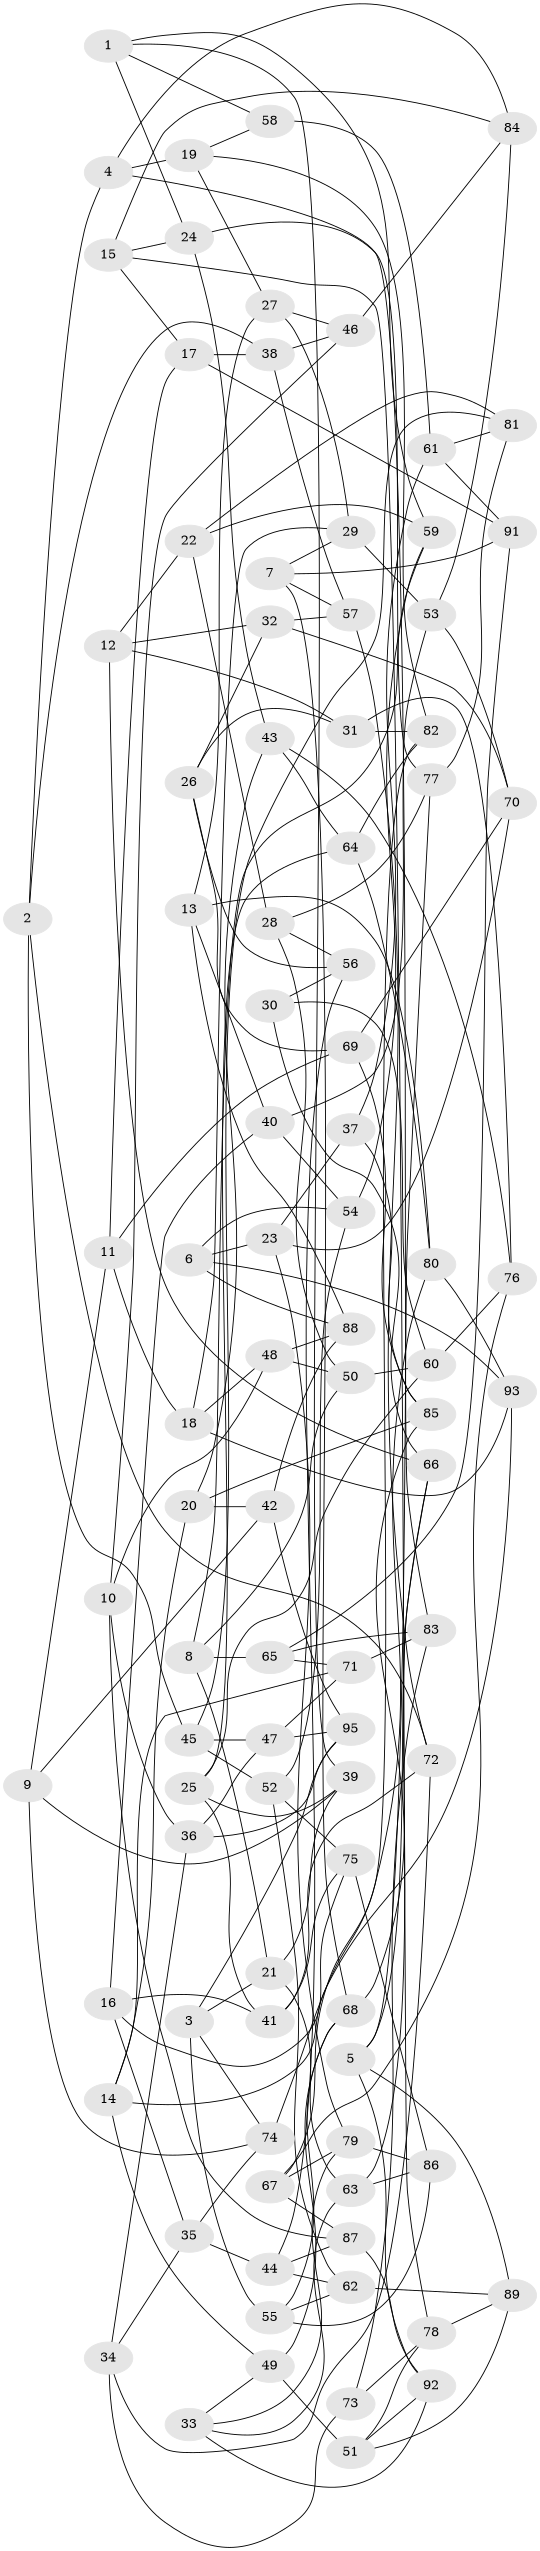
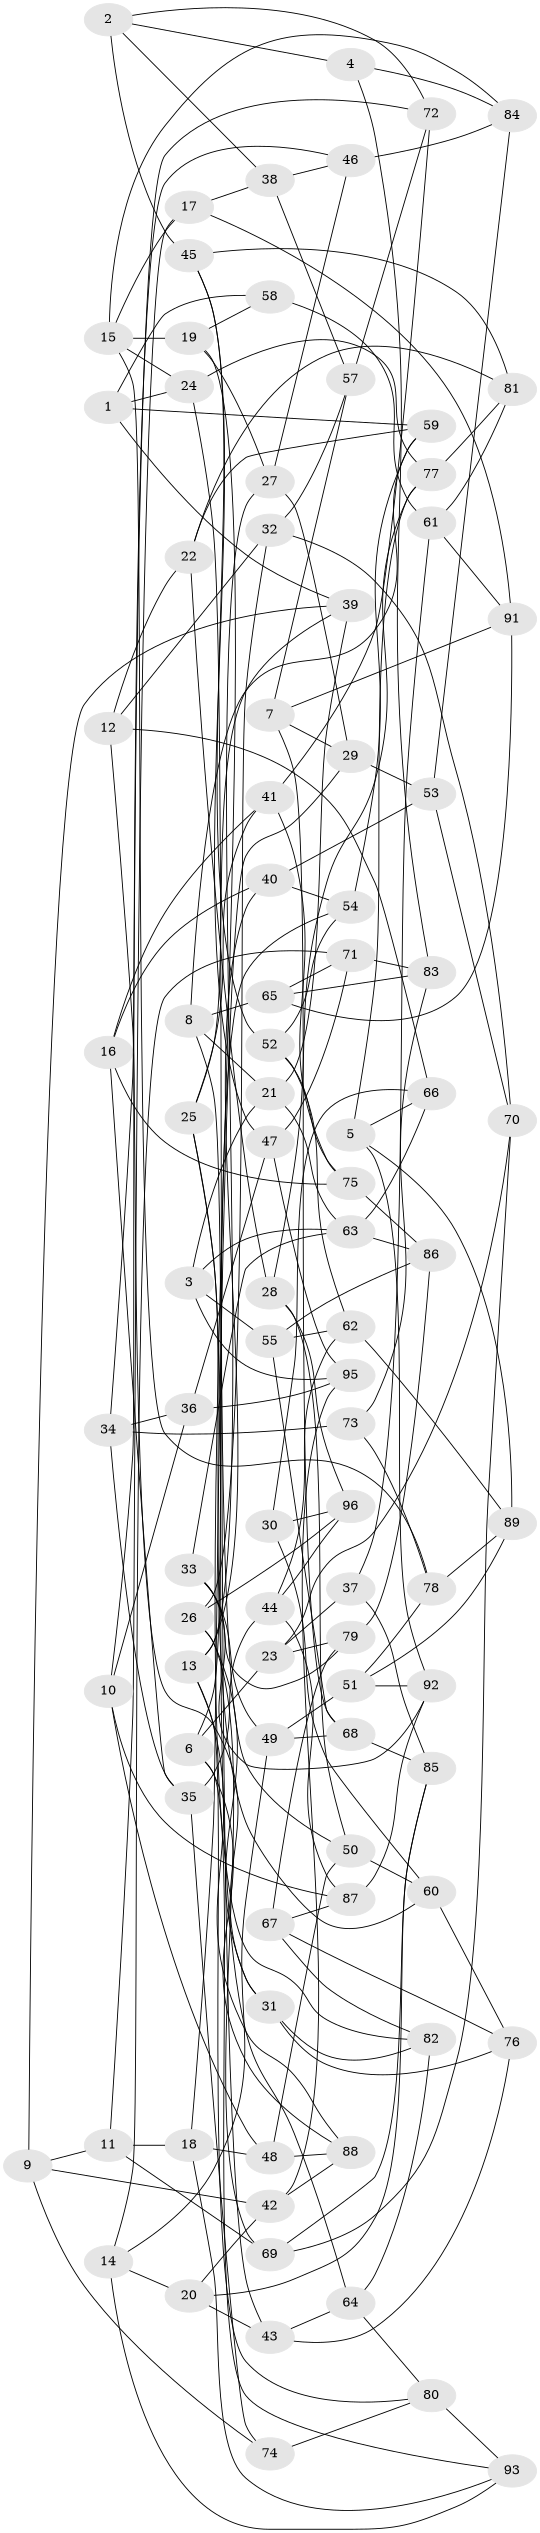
edge "19" -- "4": now "19" -- "15"
node "56": label "56" -> "96"
edge "3" -- "74": now "3" -- "63"
